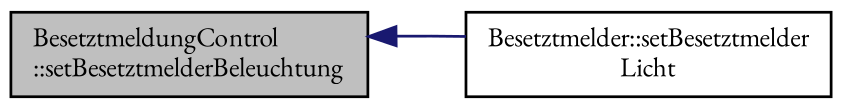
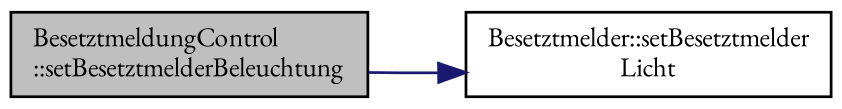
edge "Besetztmelder::setBesetztmelder Licht" -> "BesetztmeldungControl ::setBesetztmelderBeleuchtung": reversed
